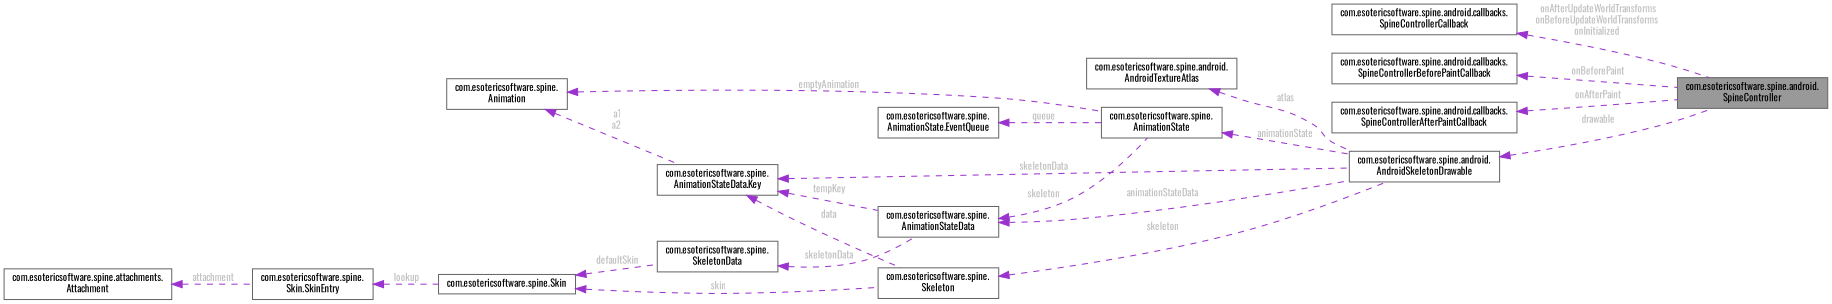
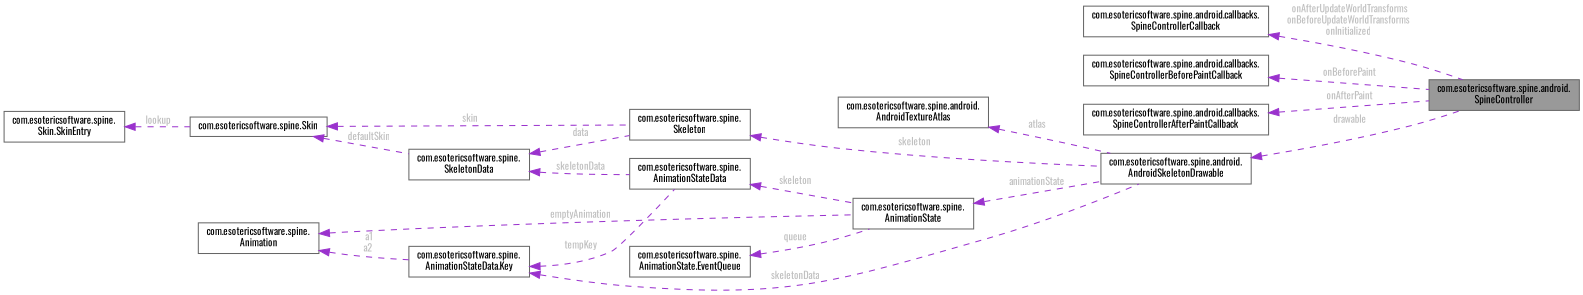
edge "com.esotericsoftware.spine.android. AndroidSkeletonDrawable" -> "com.esotericsoftware.spine. AnimationStateData": removed, label "animationStateData"
edge "com.esotericsoftware.spine. Skeleton" -> "com.esotericsoftware.spine. AnimationStateData.Key": now "com.esotericsoftware.spine. Skeleton" -> "com.esotericsoftware.spine. SkeletonData"
node "com.esotericsoftware.spine.attachments. Attachment": removed
